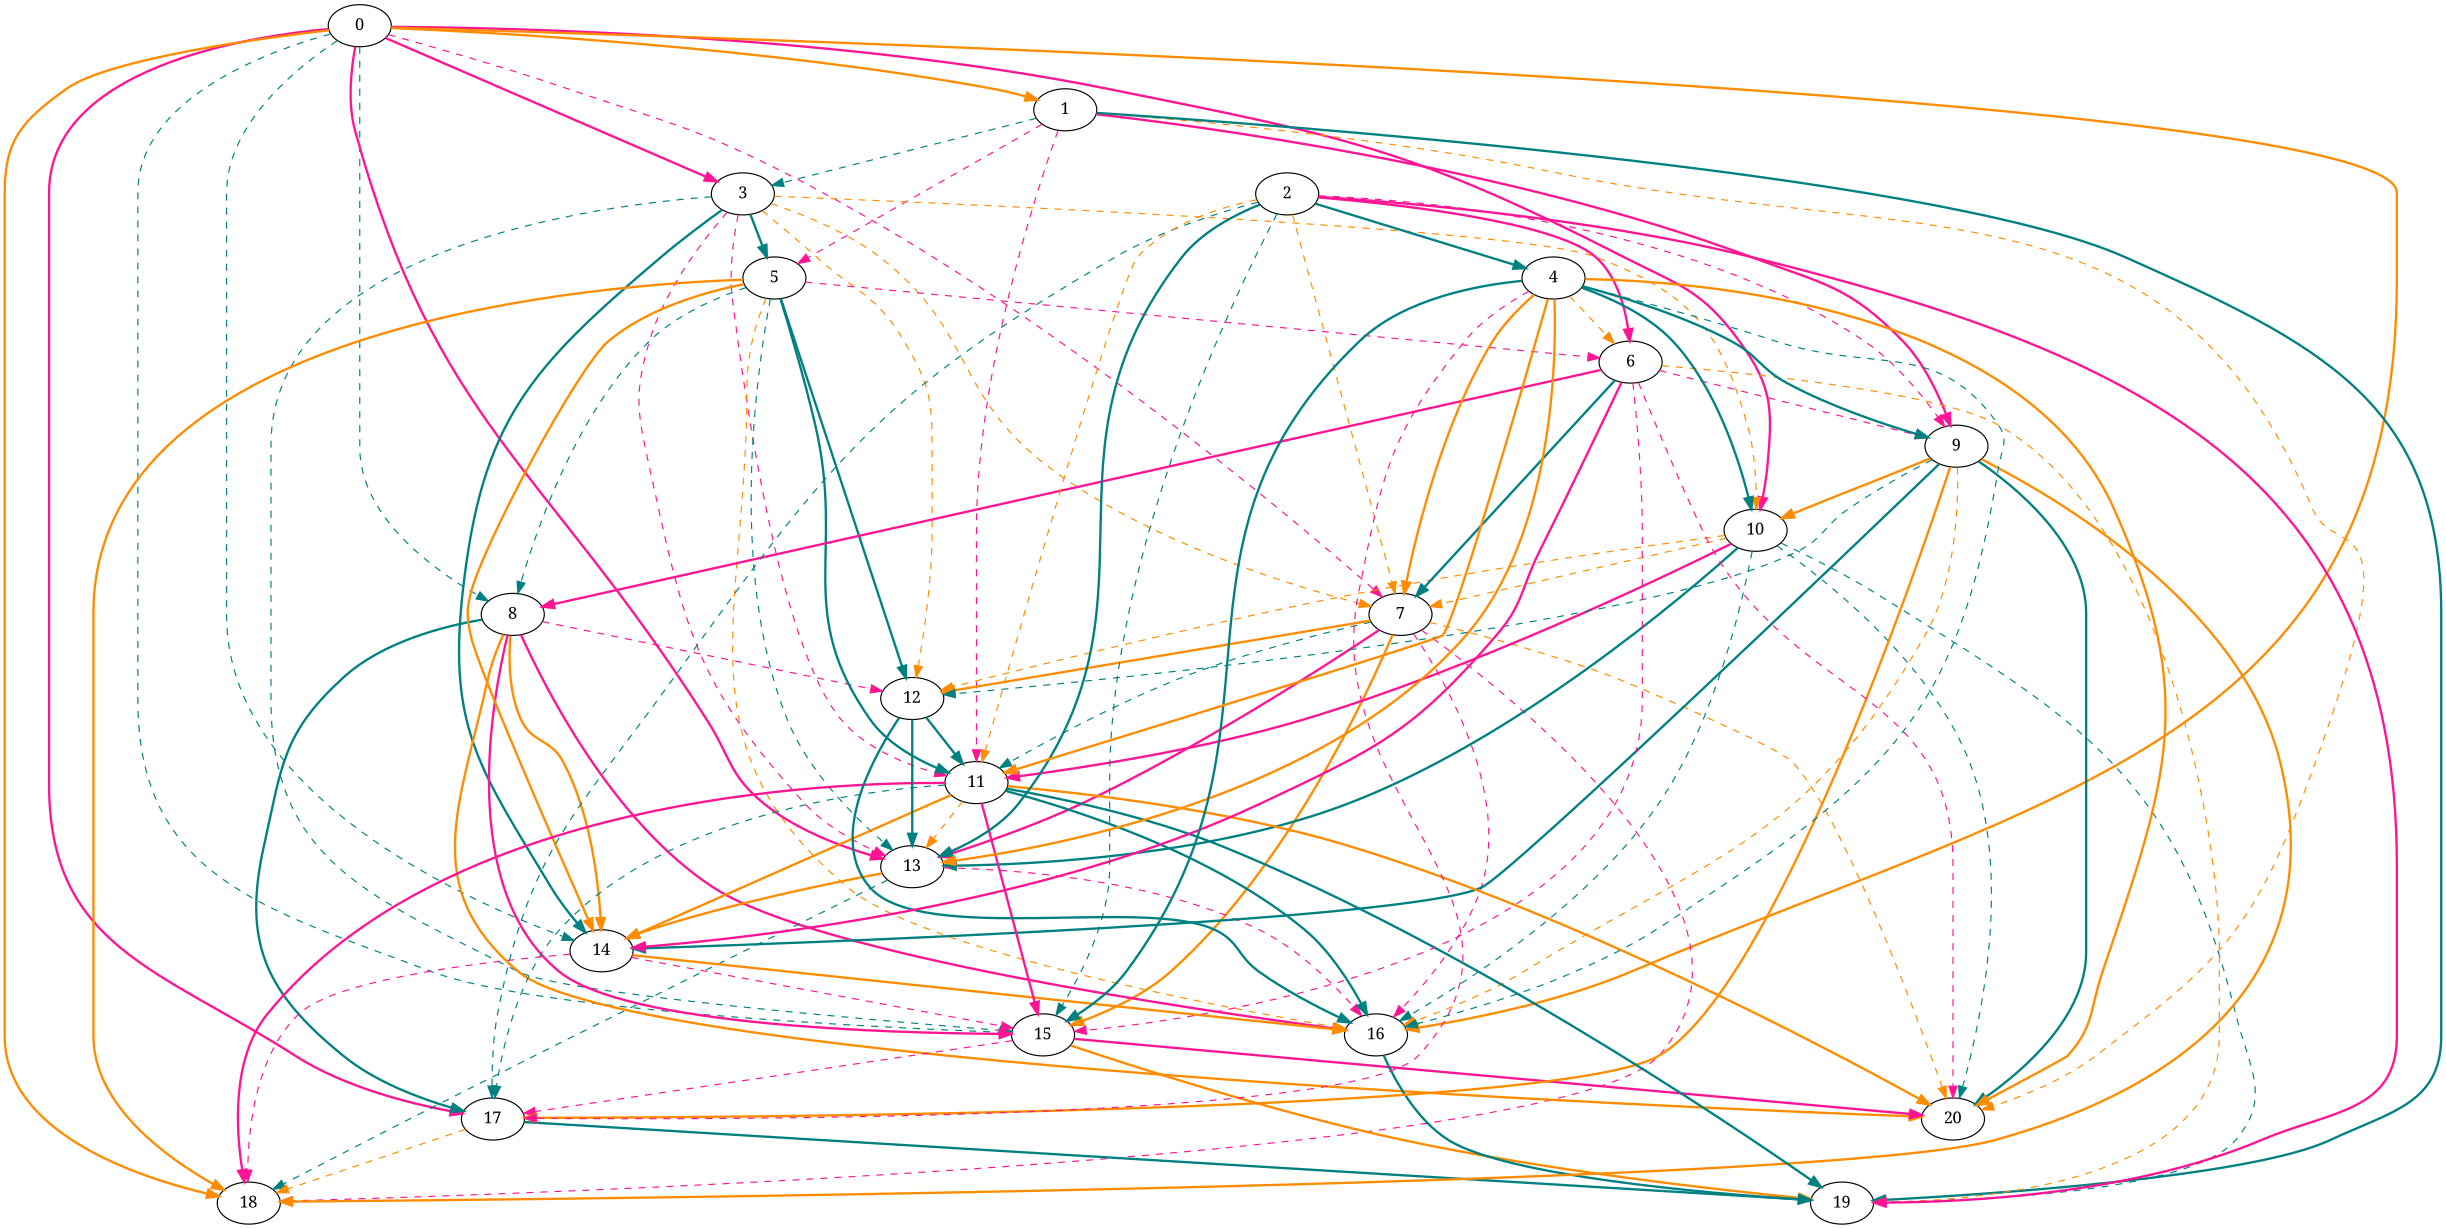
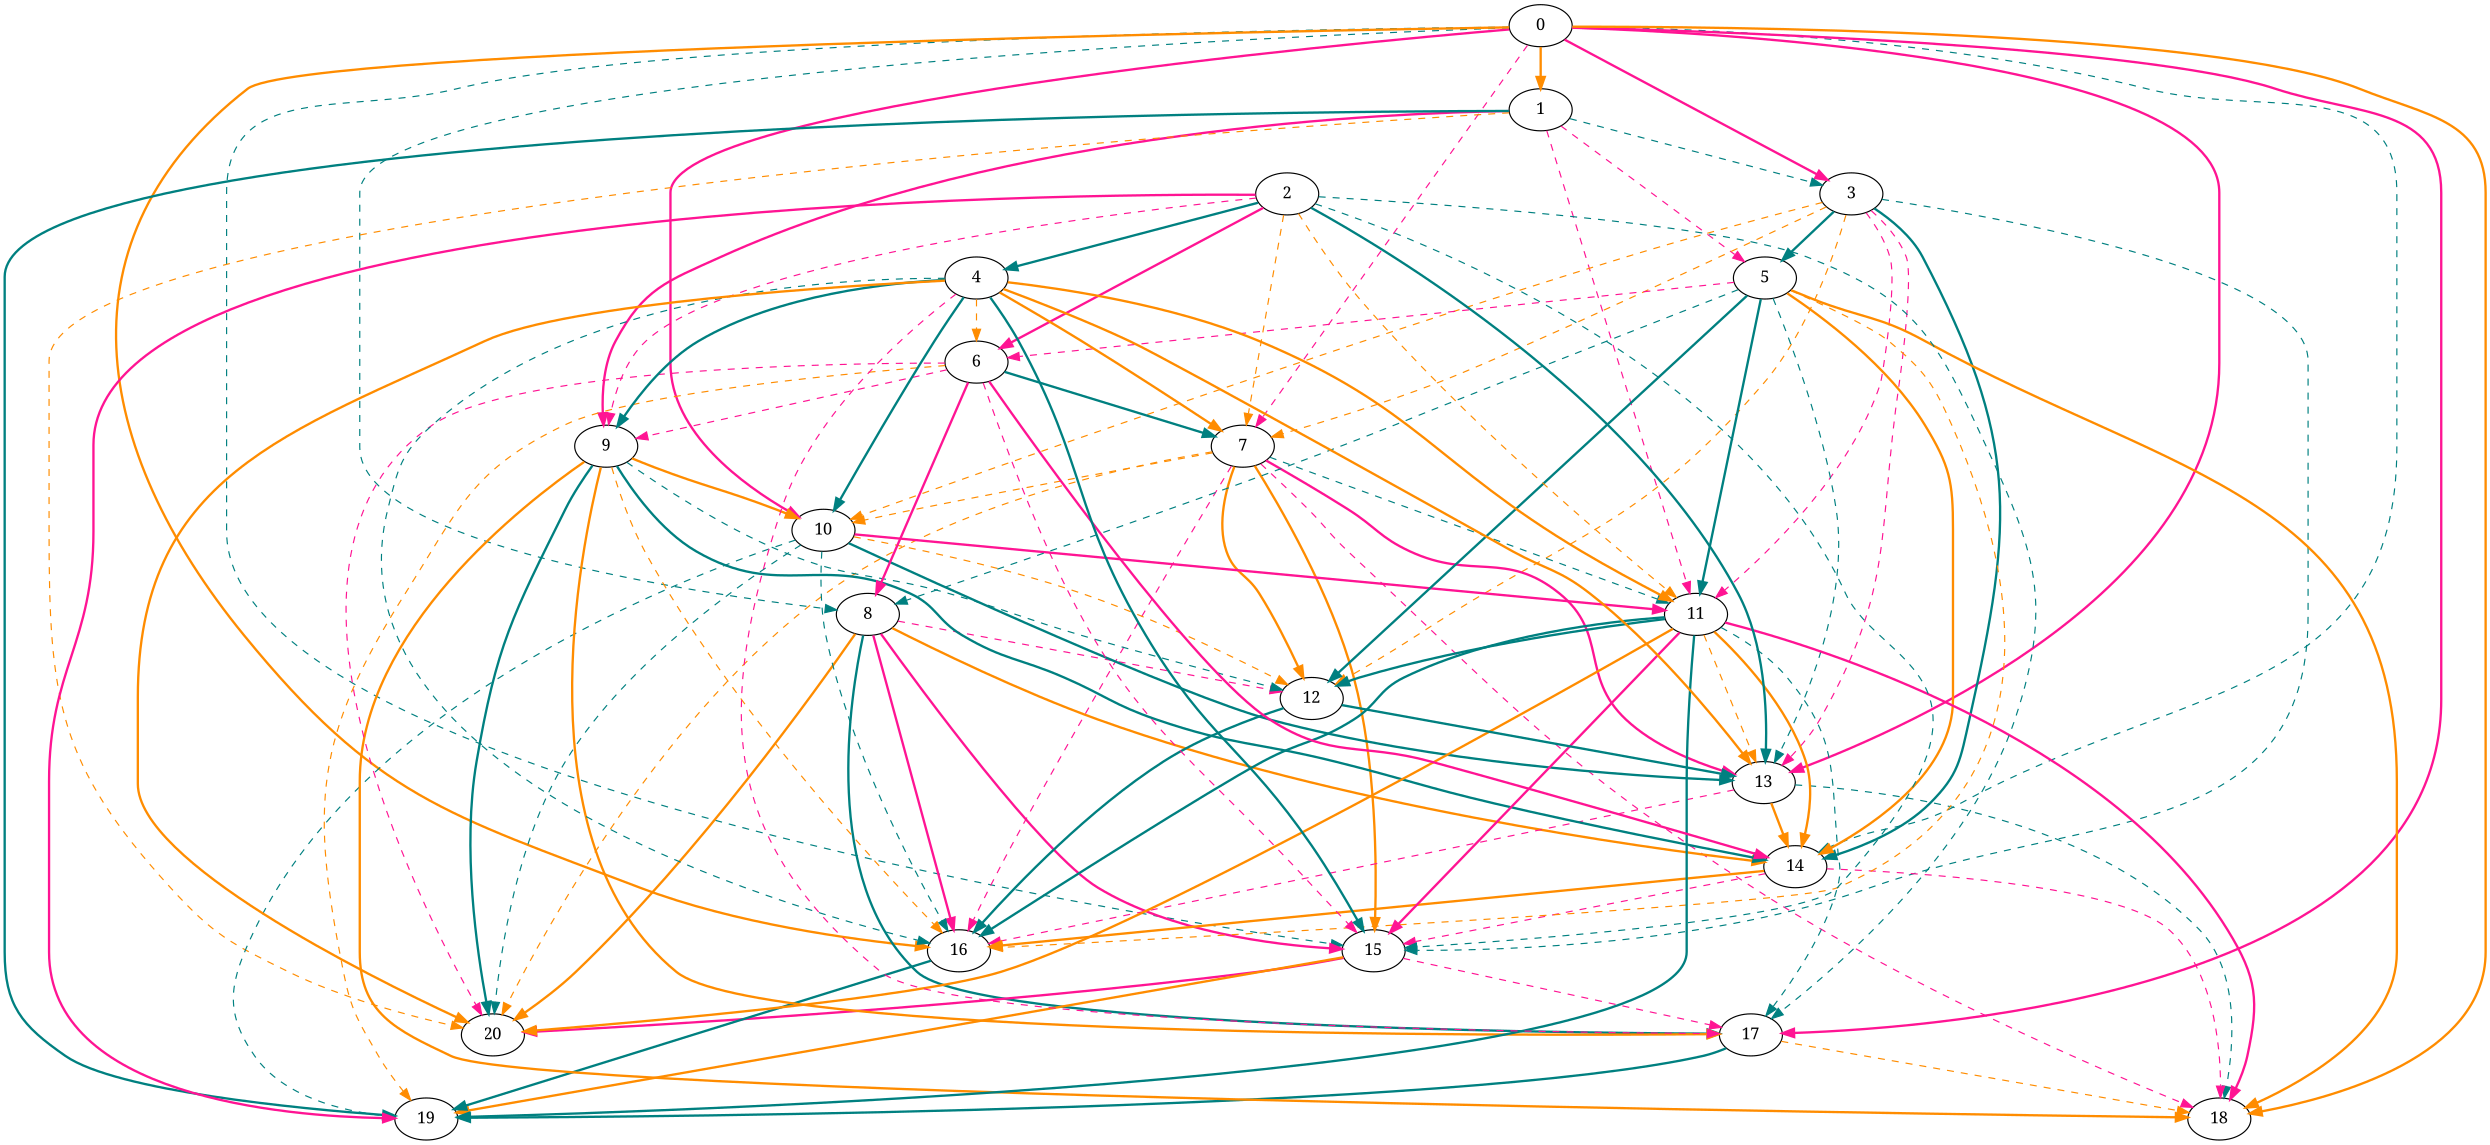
edge "10" -> "7": reversed
edge "12" -> "11": reversed
